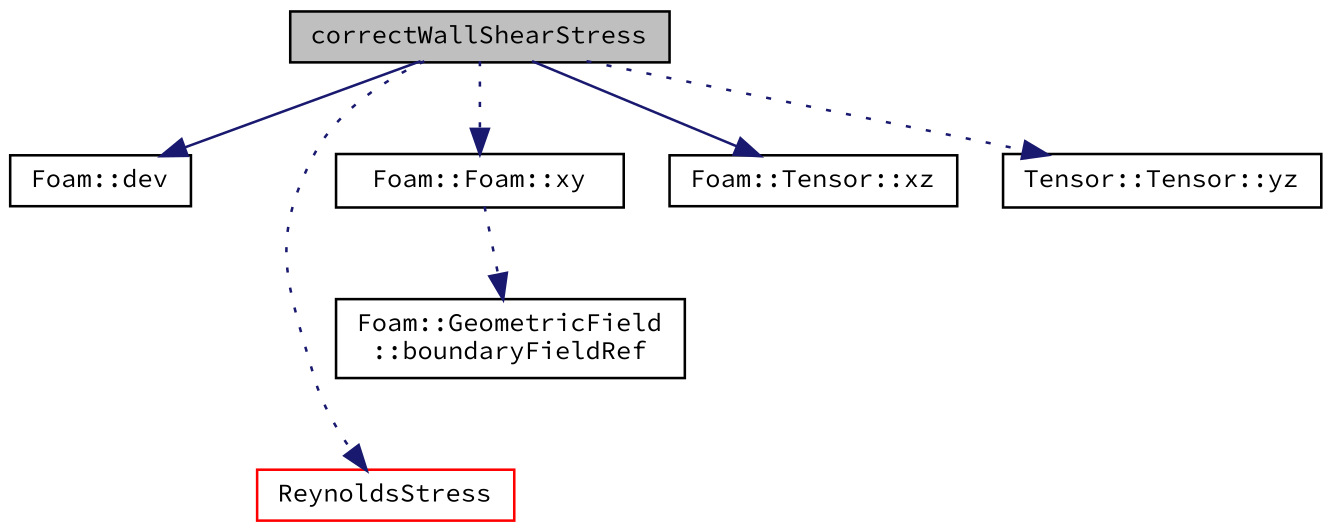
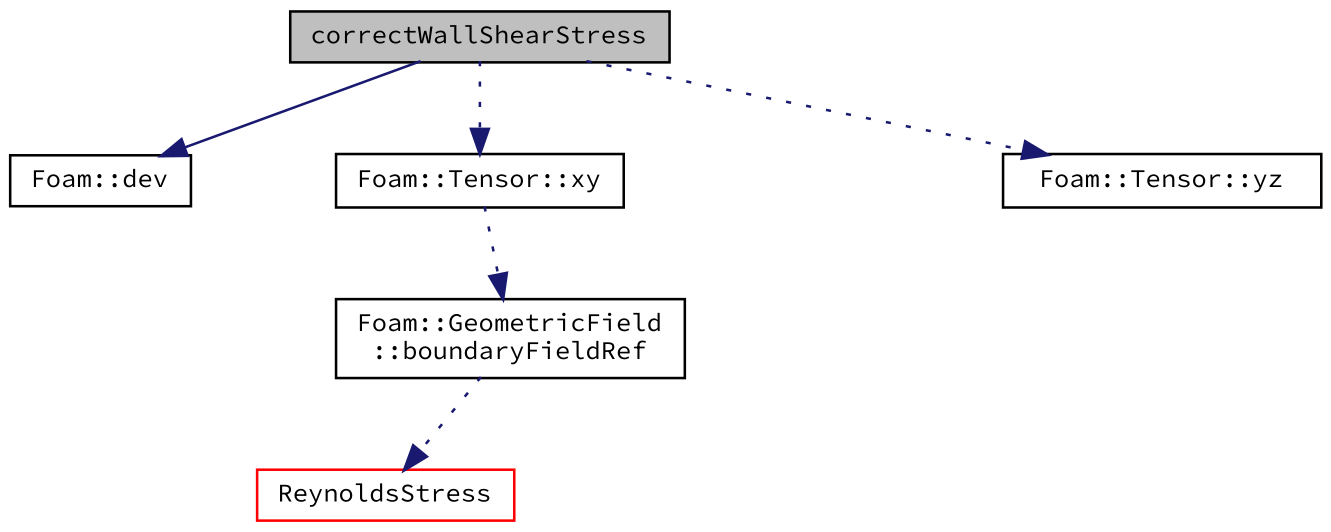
node "Foam::Foam::xy": label "Foam::Foam::xy" -> "Foam::Tensor::xy"
node "Foam::Tensor::xz": removed
node "Tensor::Tensor::yz": label "Tensor::Tensor::yz" -> "Foam::Tensor::yz"
edge "correctWallShearStress" -> "ReynoldsStress": now "Foam::GeometricField ::boundaryFieldRef" -> "ReynoldsStress"
